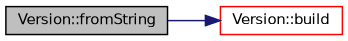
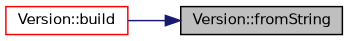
edge "Version::fromString" -> "Version::build": reversed
